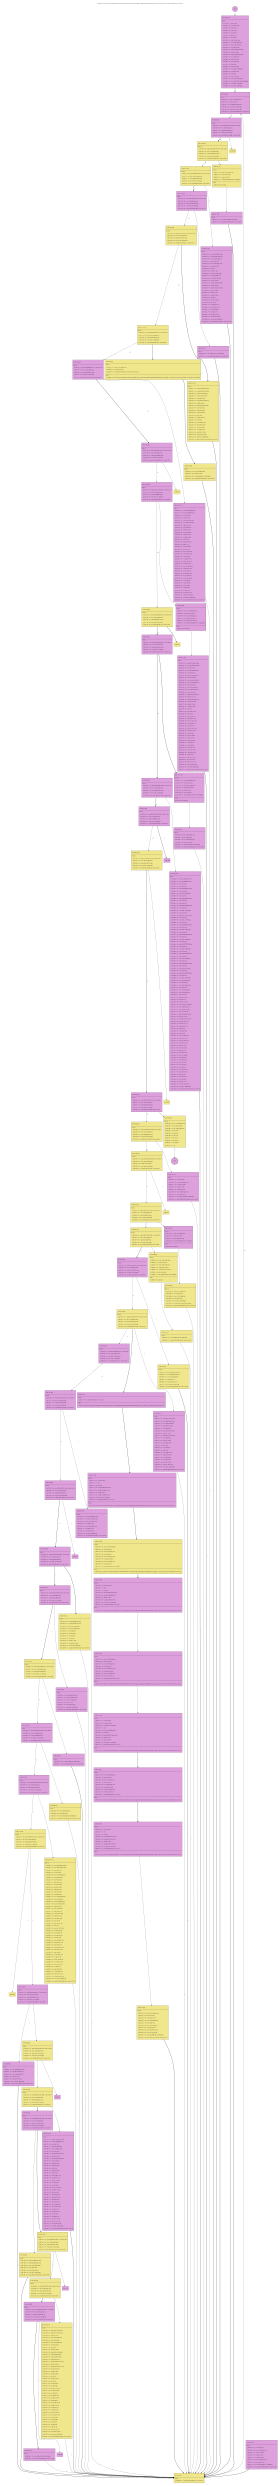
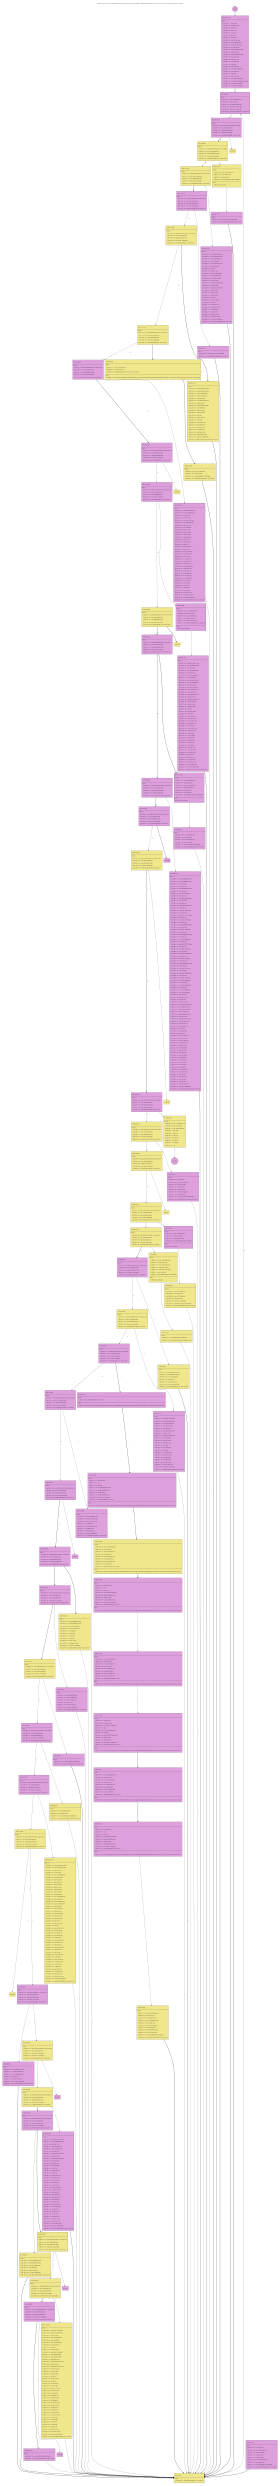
edge "0x401914 [28]" -> "0x402107 [5]": now "0x401930 [28]" -> "0x402107 [5]"
